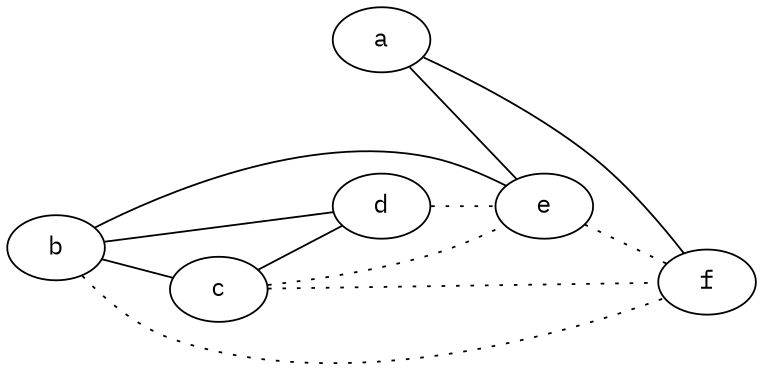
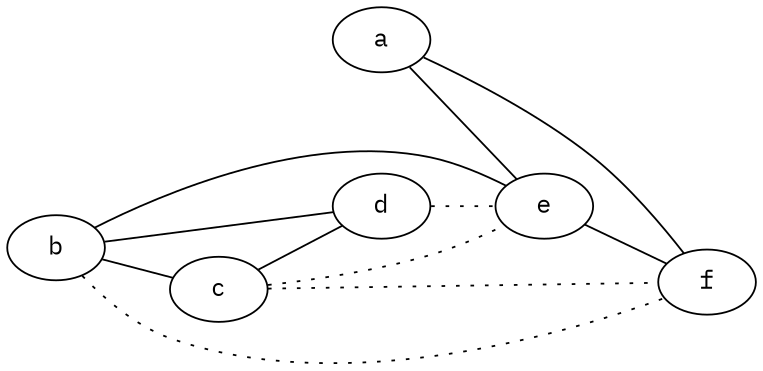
edge "e" -- "f": style dotted -> solid
